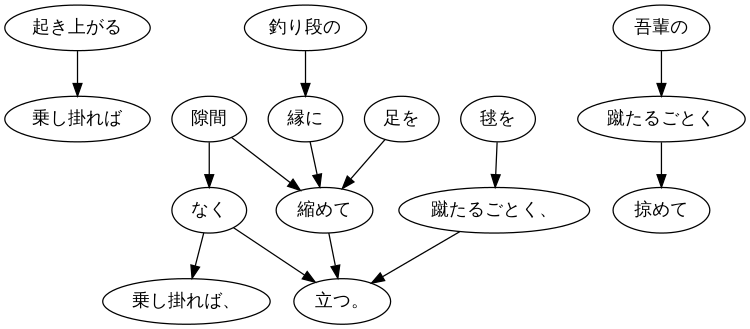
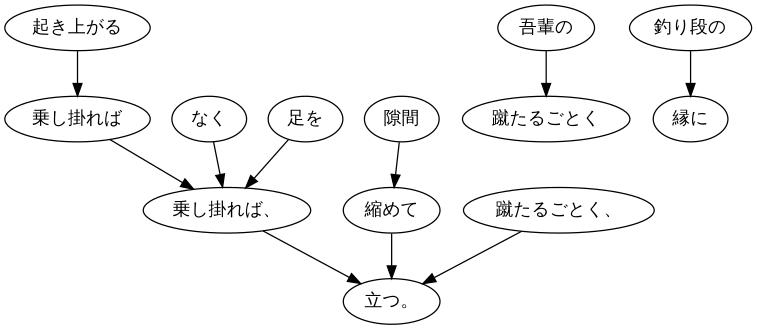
node "毬を": removed
edge "隙間" -> "なく": removed
edge "縁に" -> "縮めて": removed
edge "足を" -> "縮めて": now "足を" -> "乗し掛れば、"
edge "乗し掛れば" -> "乗し掛れば、": added
node "掠めて": removed
edge "なく" -> "立つ。": now "乗し掛れば、" -> "立つ。"
